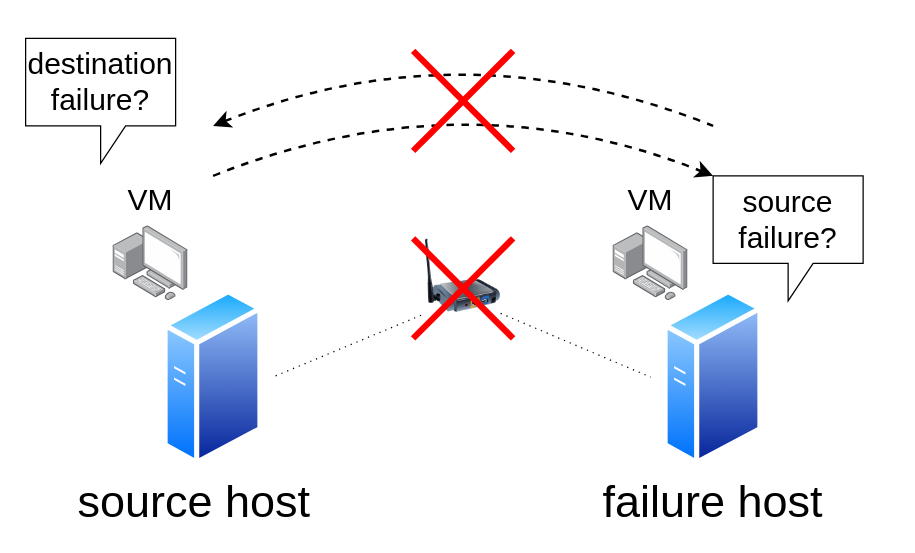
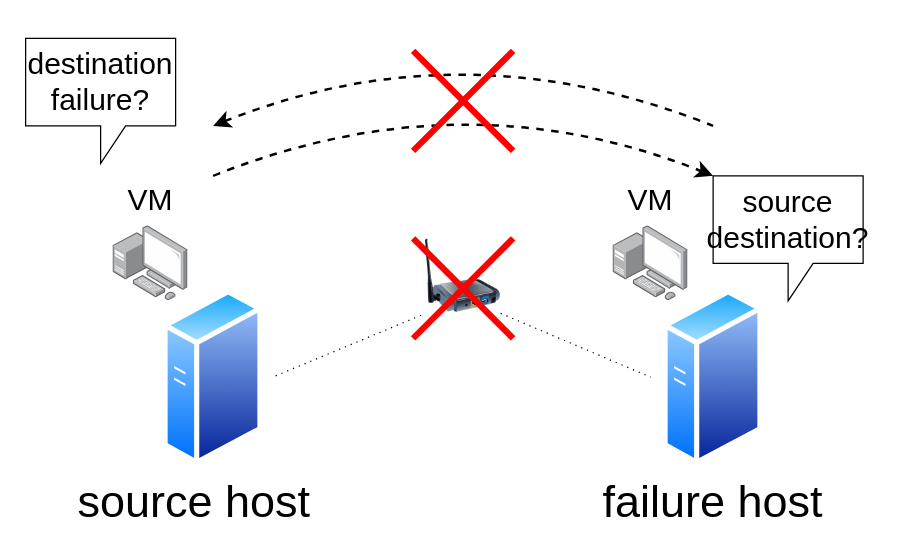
node "source failure?": label "source failure?" -> "source destination?"
